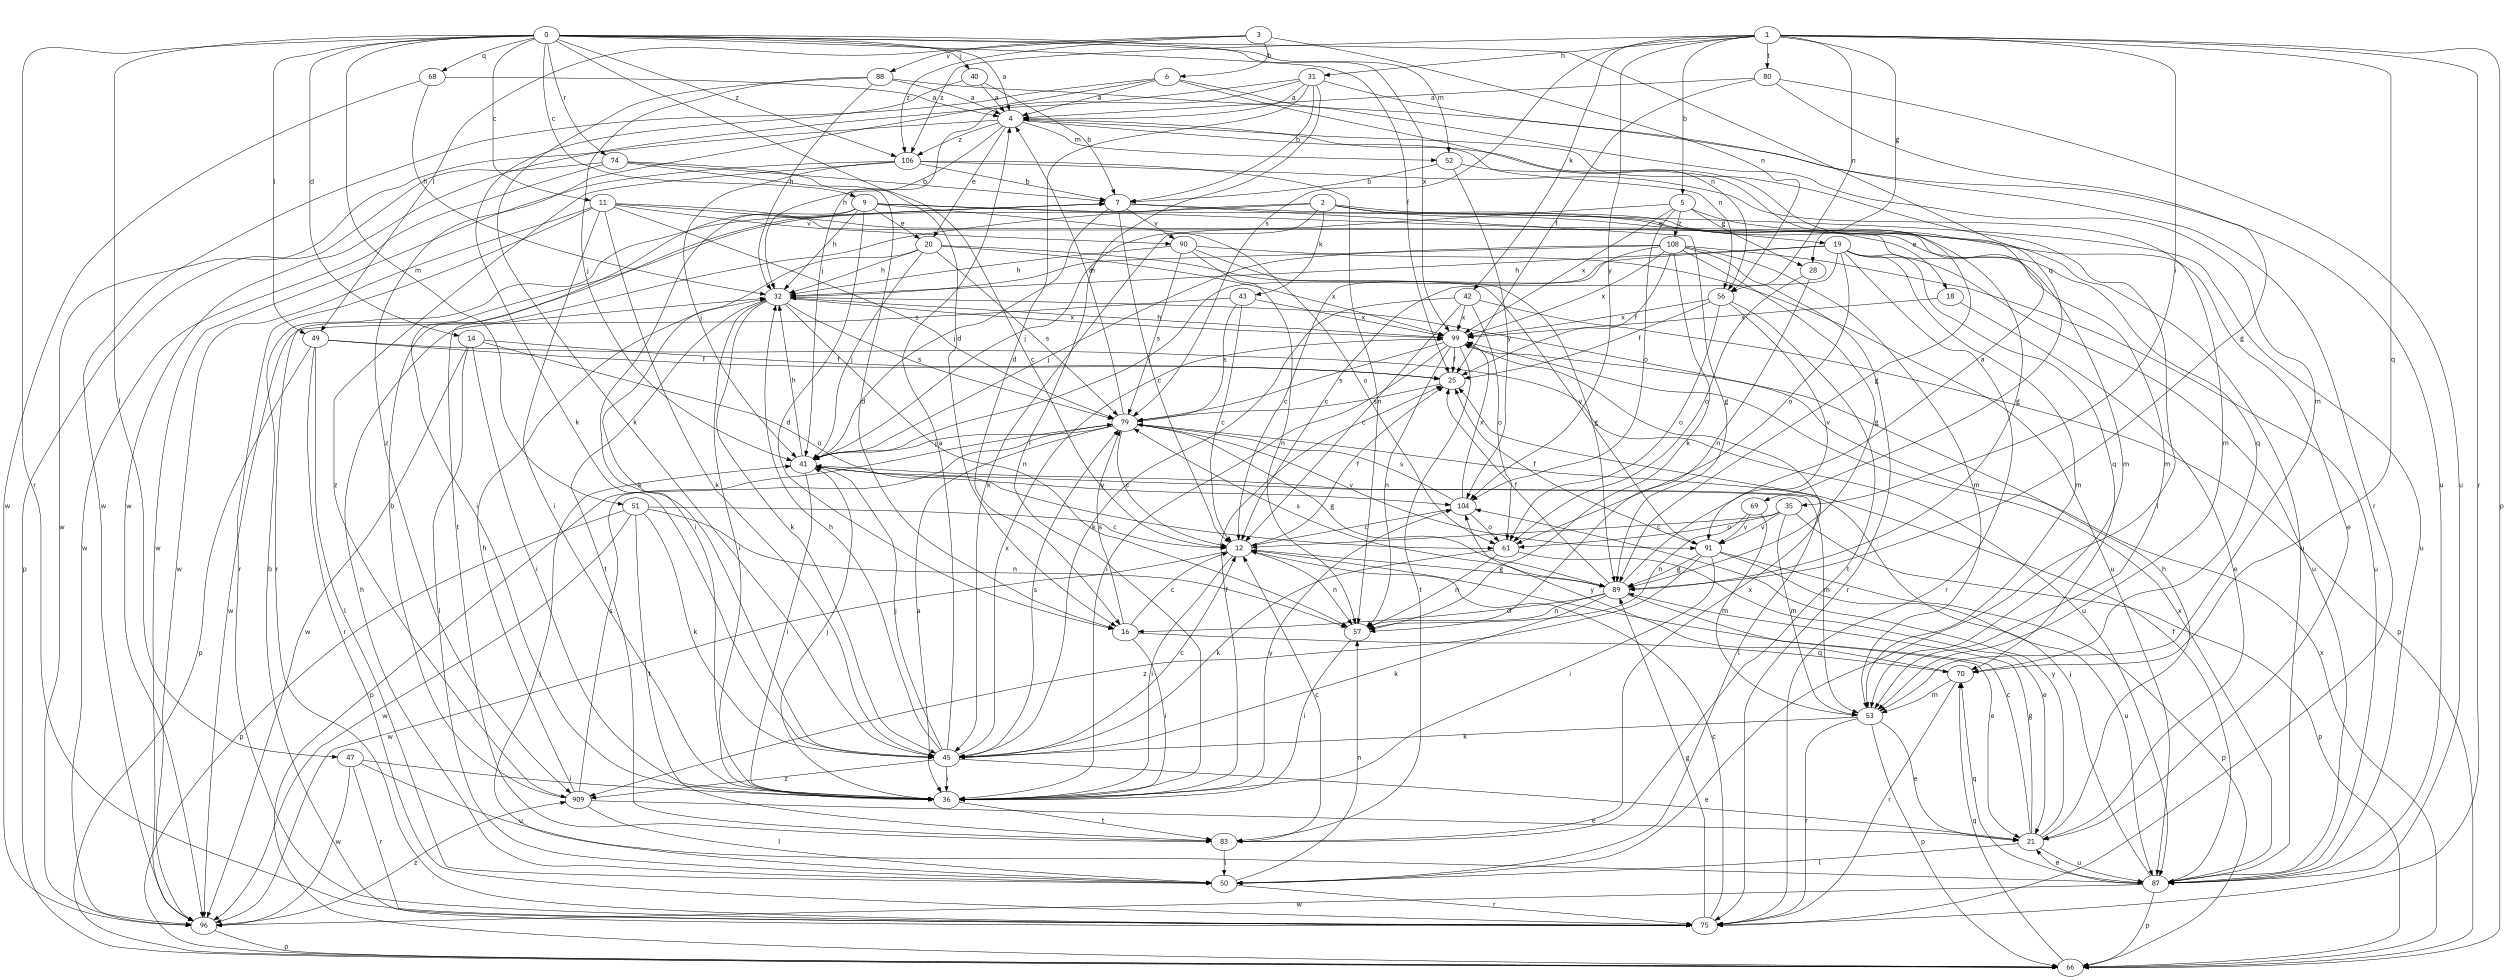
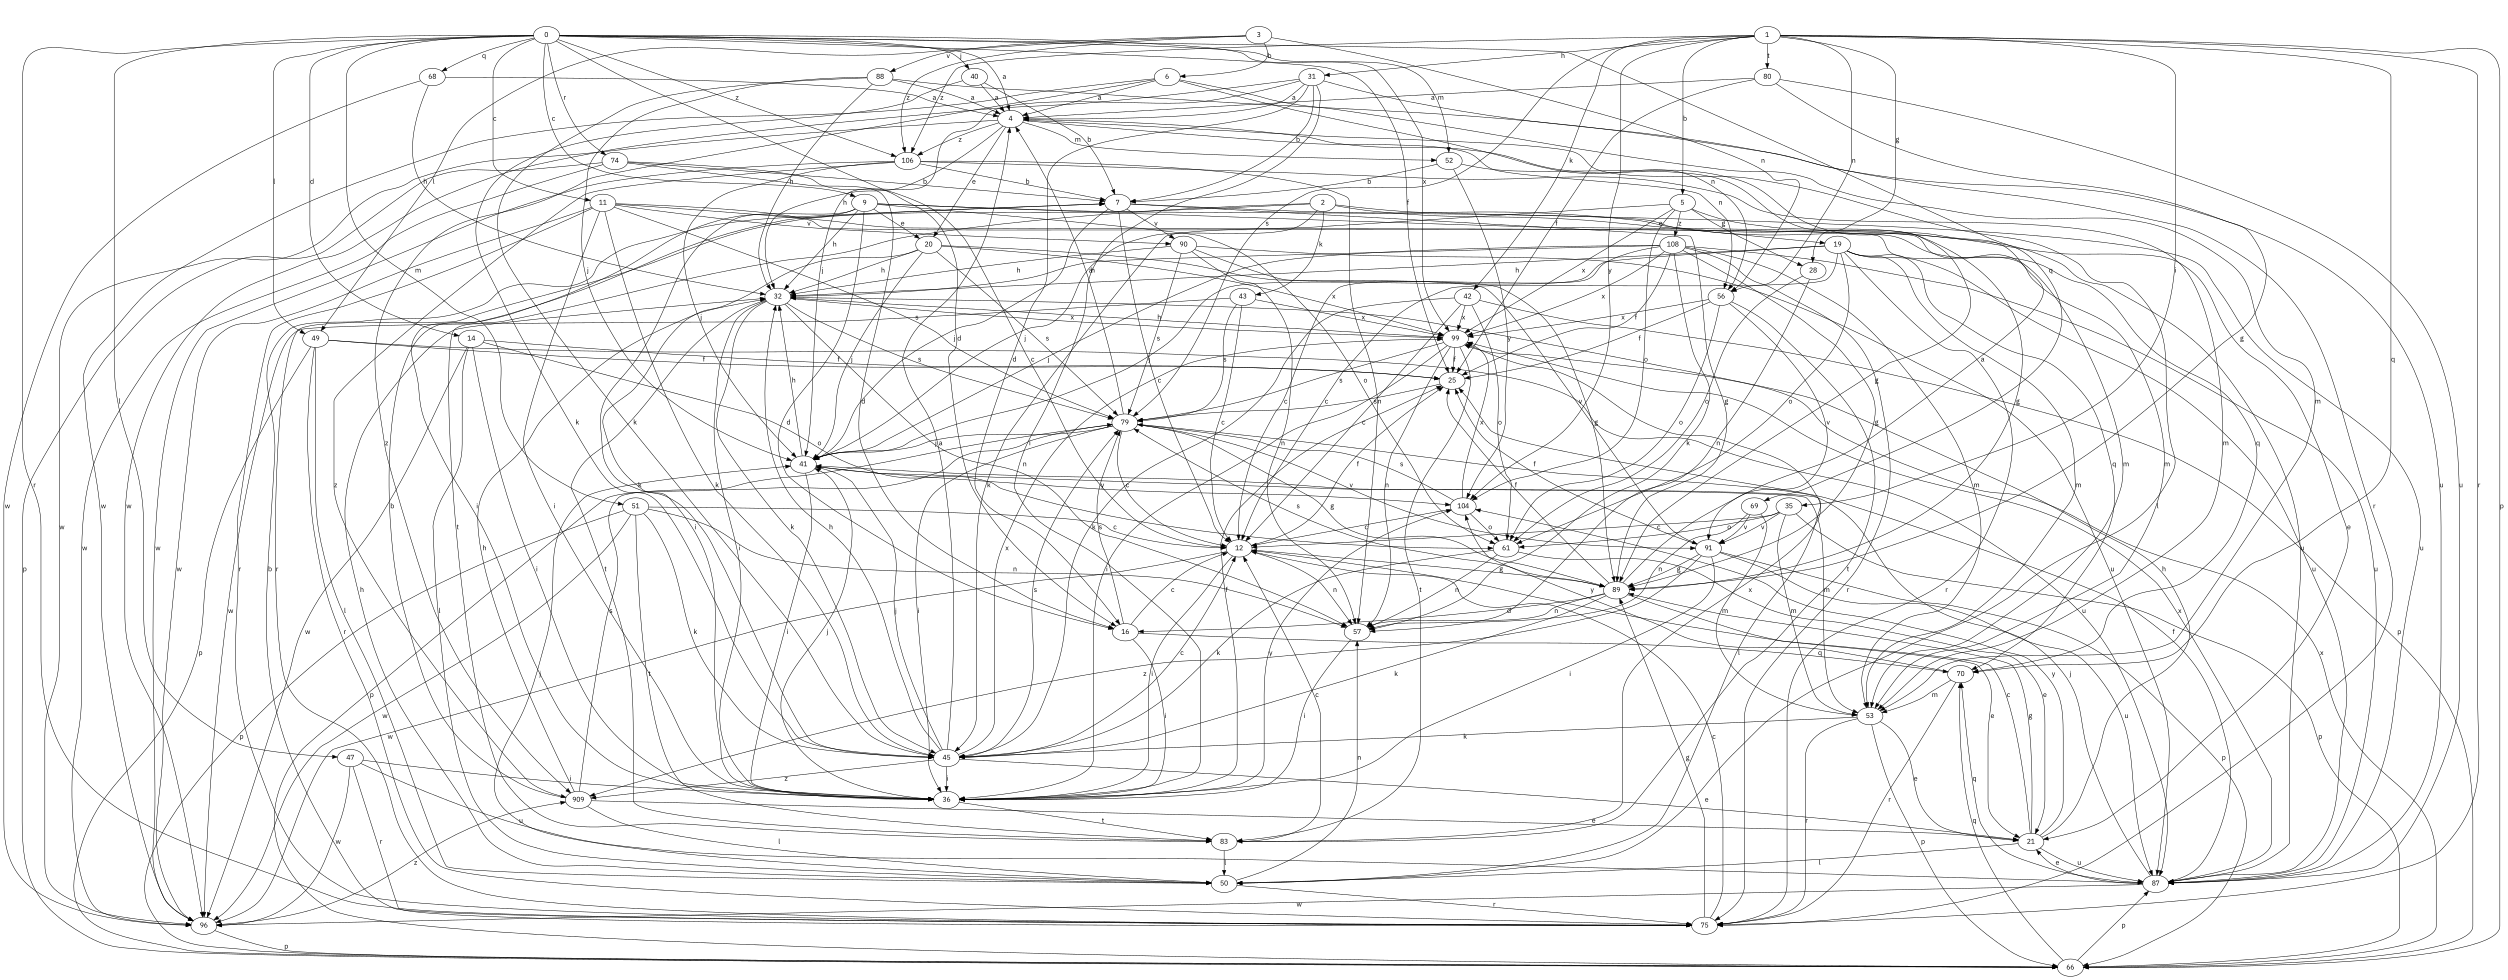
node "18": removed
edge "79" -> "36": label "a" -> "i"
edge "87" -> "66": reversed
